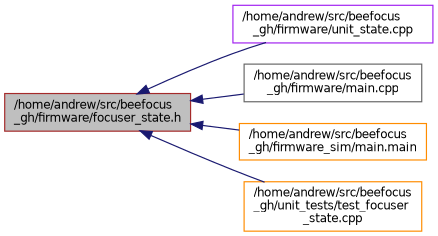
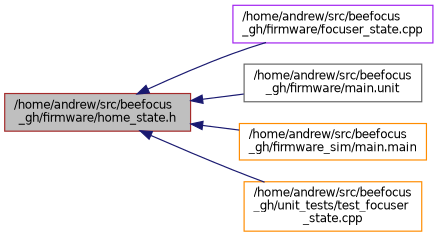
node "/home/andrew/src/beefocus _gh/firmware/unit_state.cpp": label "/home/andrew/src/beefocus _gh/firmware/unit_state.cpp" -> "/home/andrew/src/beefocus _gh/firmware/focuser_state.cpp"
node "/home/andrew/src/beefocus _gh/firmware/main.cpp": label "/home/andrew/src/beefocus _gh/firmware/main.cpp" -> "/home/andrew/src/beefocus _gh/firmware/main.unit"
node "/home/andrew/src/beefocus _gh/firmware/focuser_state.h": label "/home/andrew/src/beefocus _gh/firmware/focuser_state.h" -> "/home/andrew/src/beefocus _gh/firmware/home_state.h"
